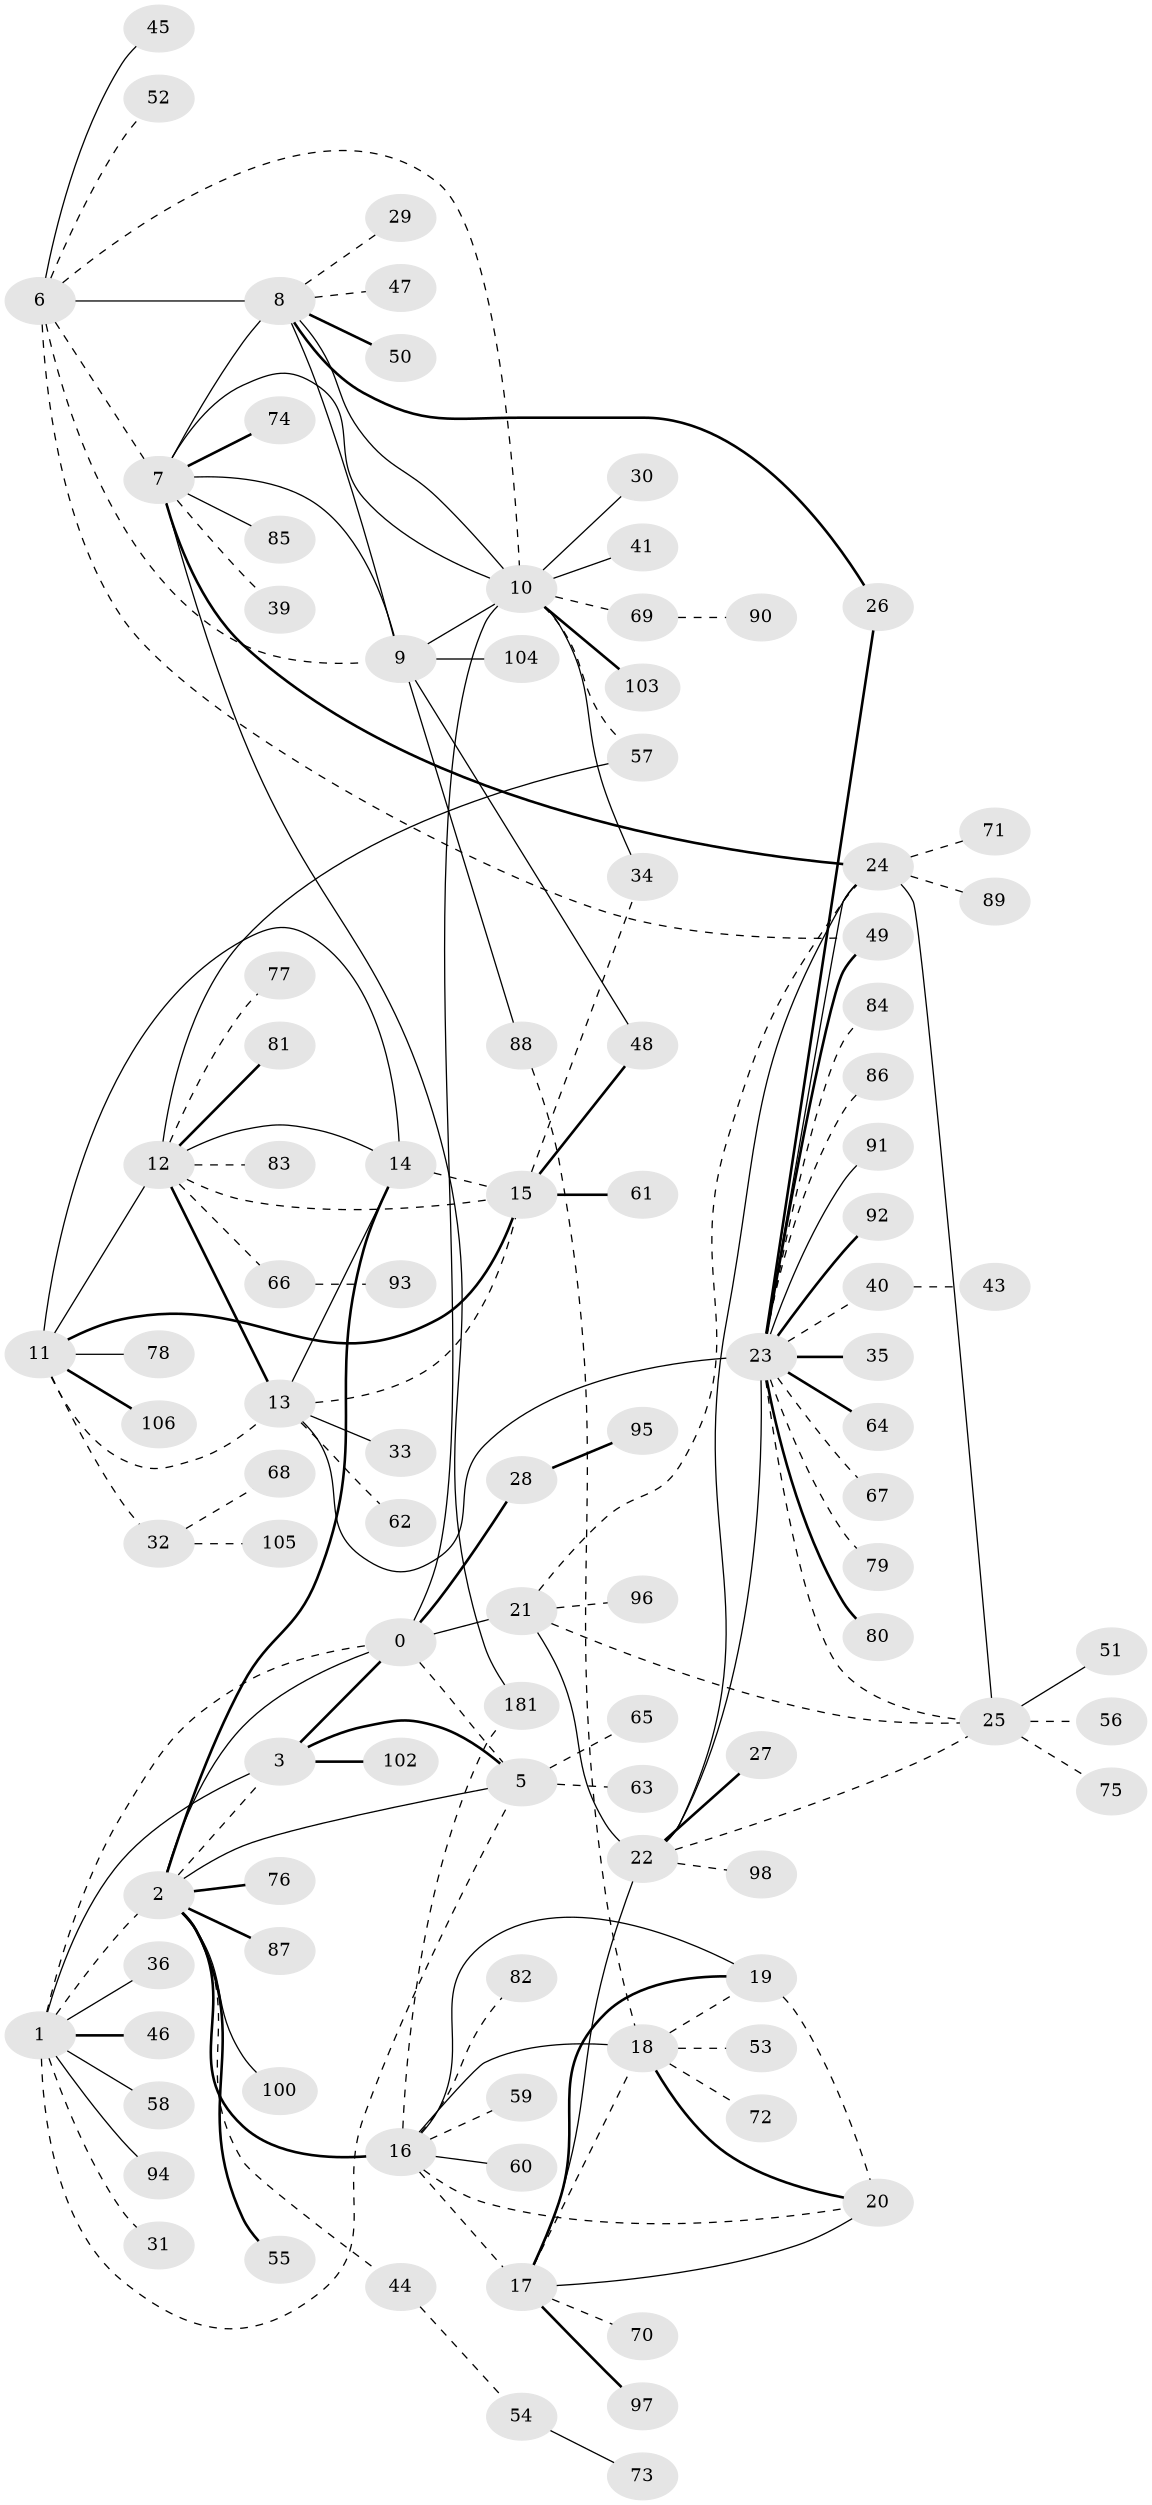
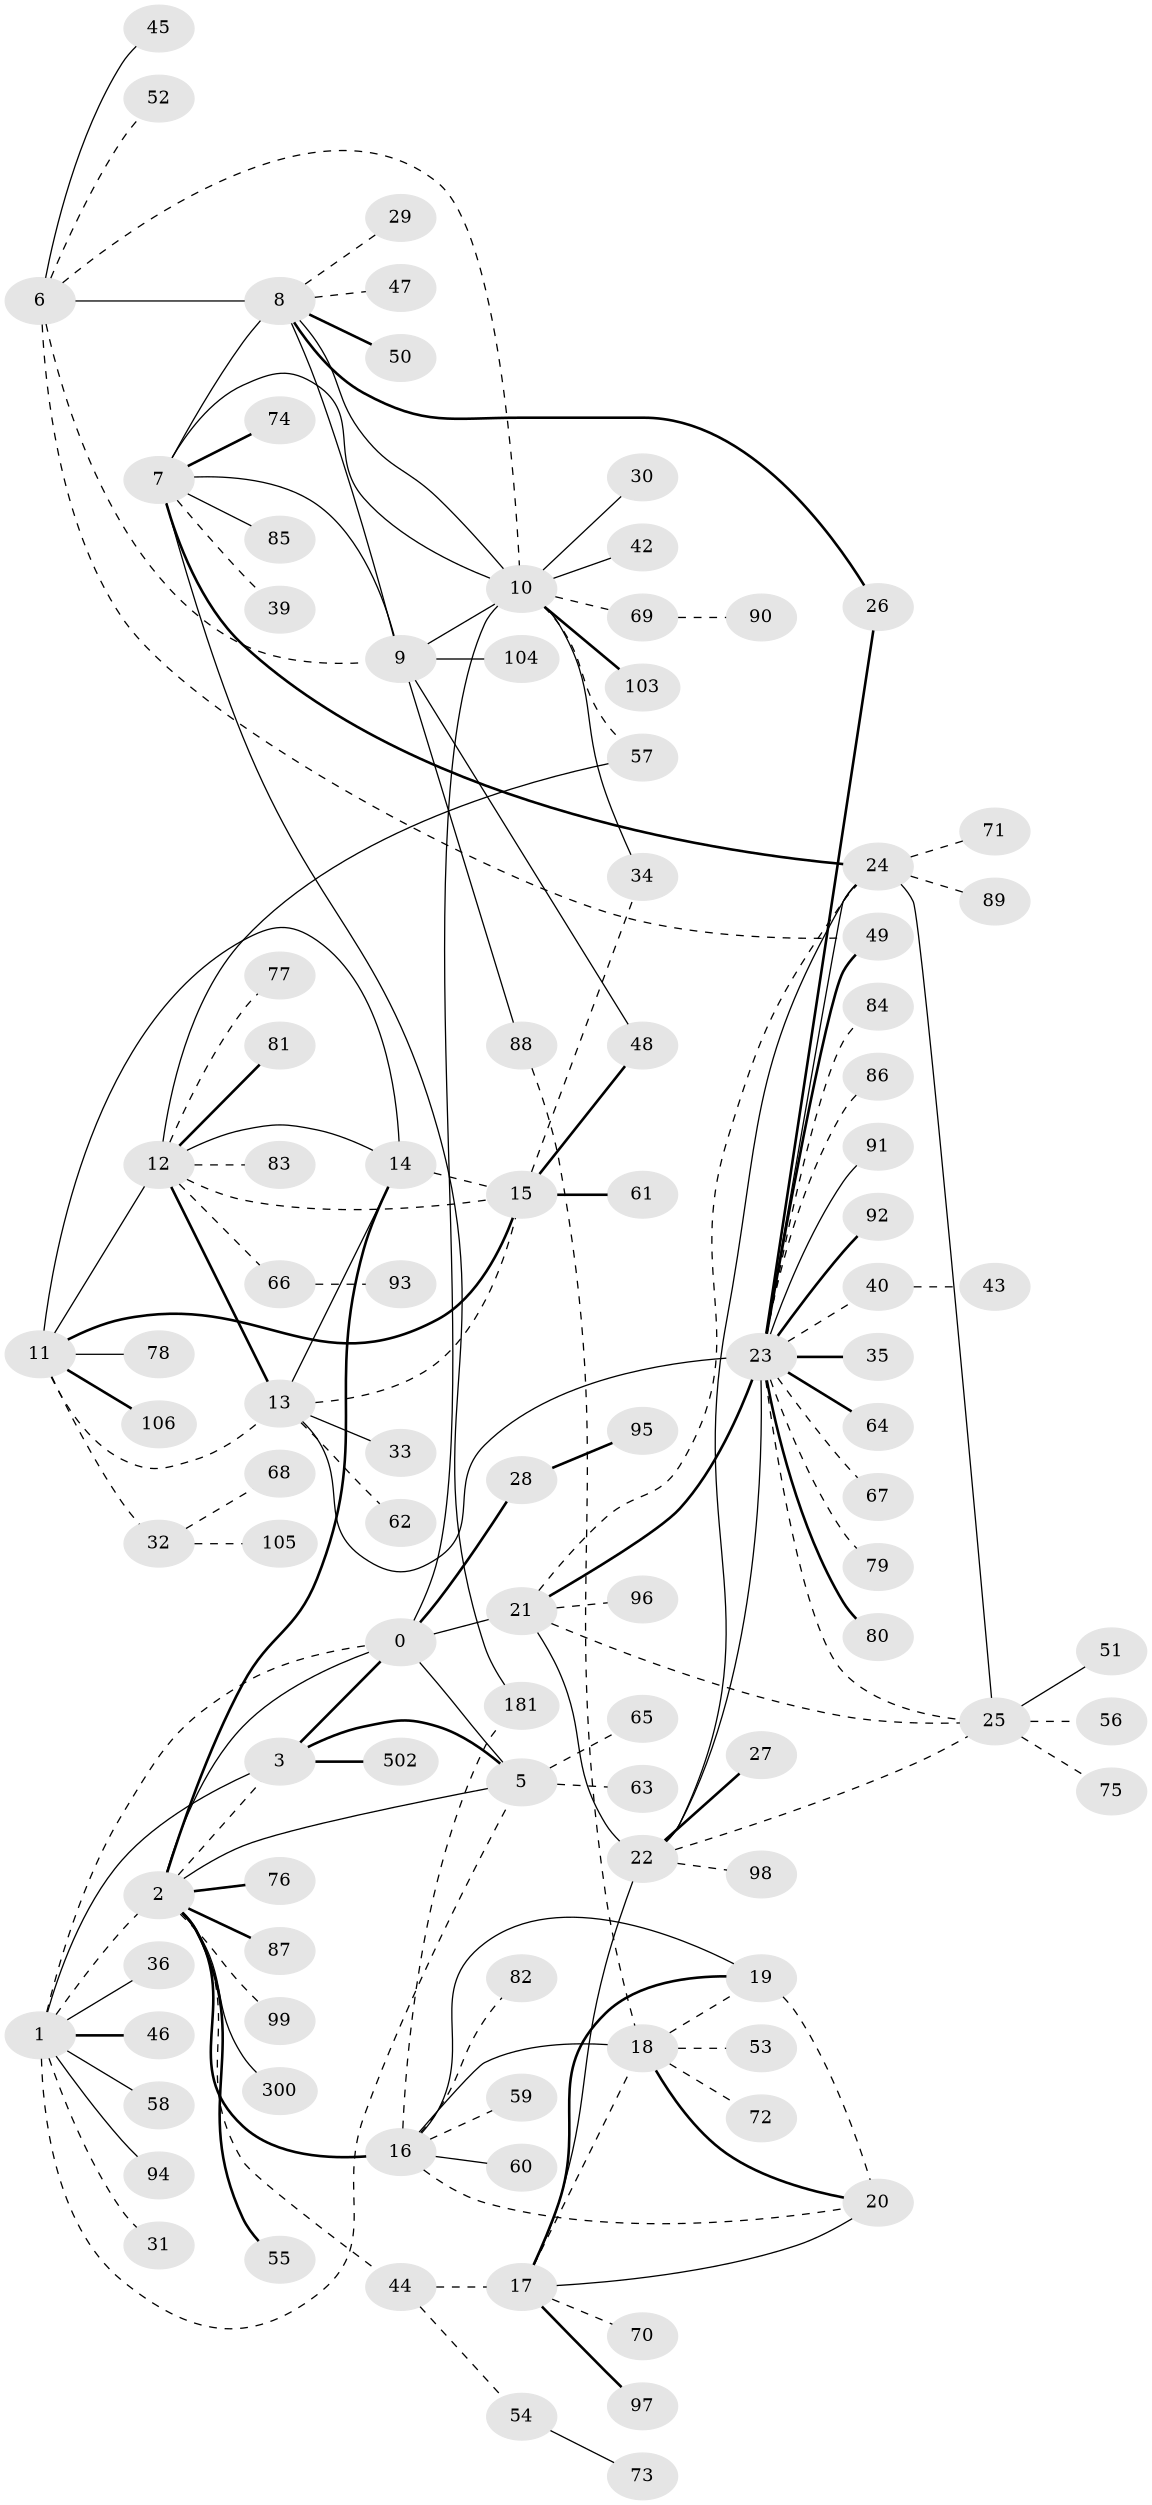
edge "6" -- "7": removed
node "41": label "41" -> "42"
edge "23" -- "21": added
edge "0" -- "5": style dashed -> solid
node "102": label "102" -> "502"
node "99": added
node "100": label "100" -> "300"
edge "16" -- "17": now "44" -- "17"
